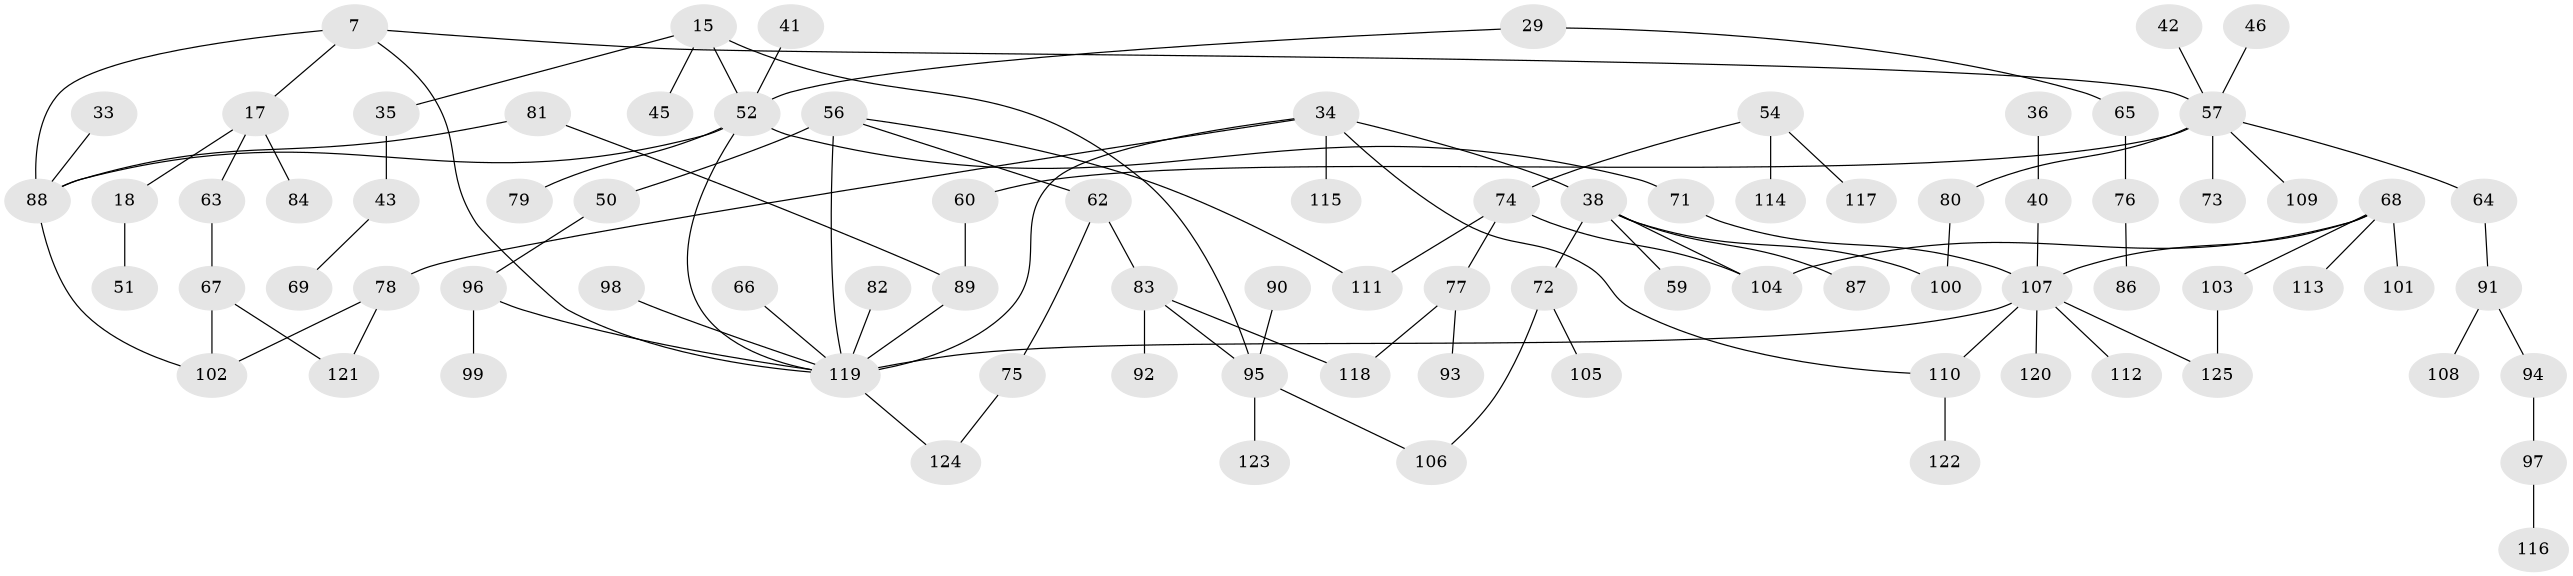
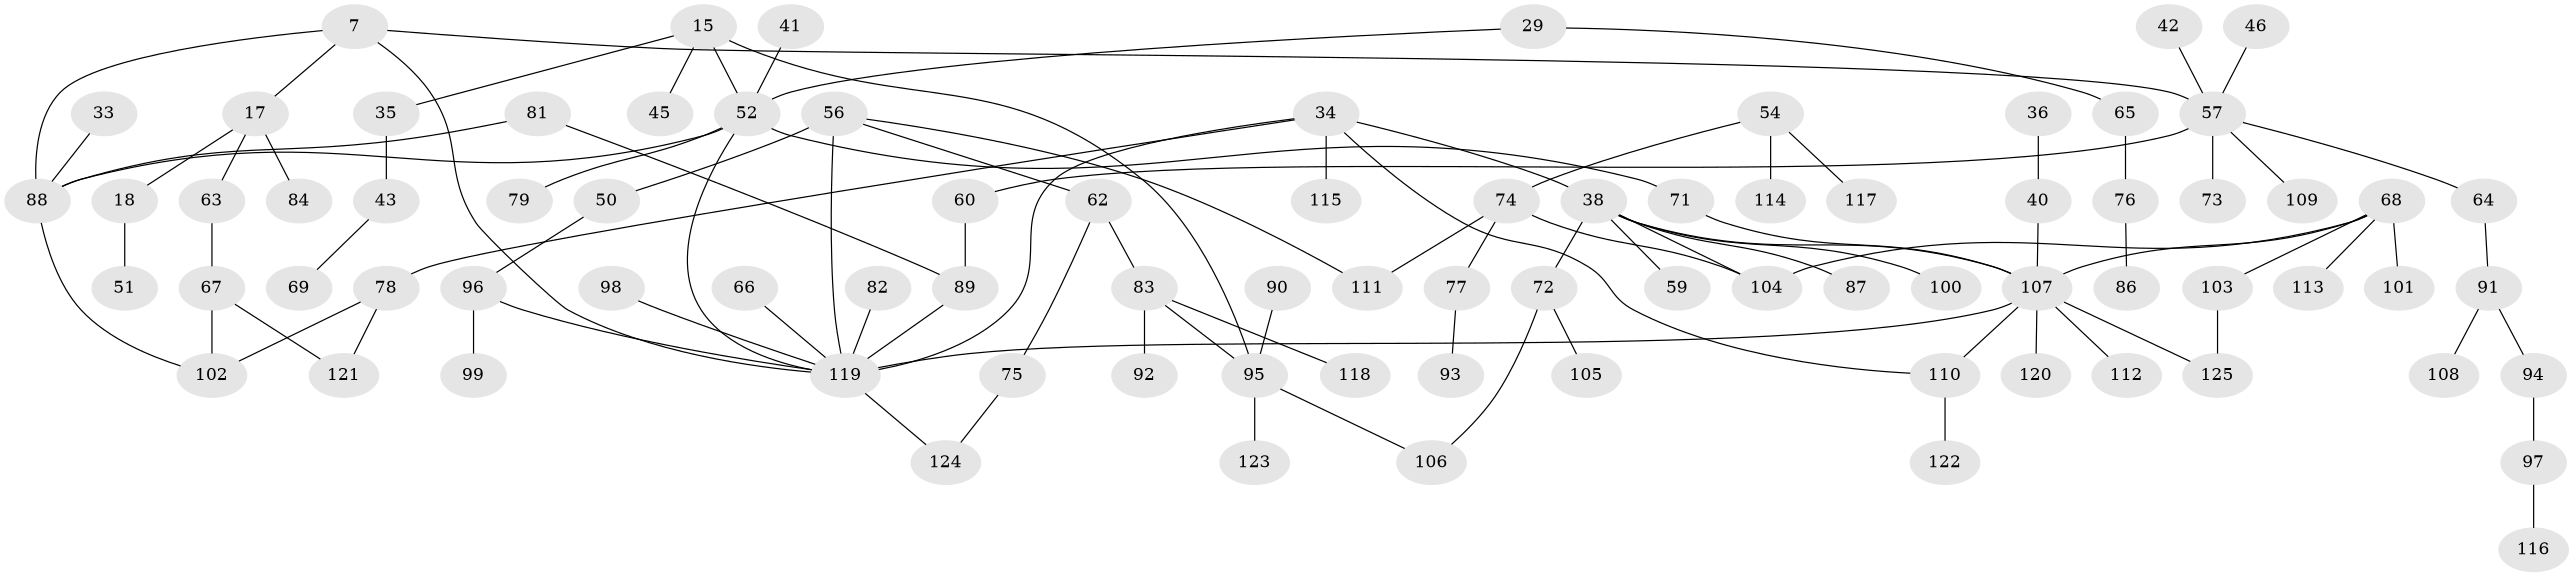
node "80": removed
edge "38" -- "107": added
edge "77" -- "118": removed
